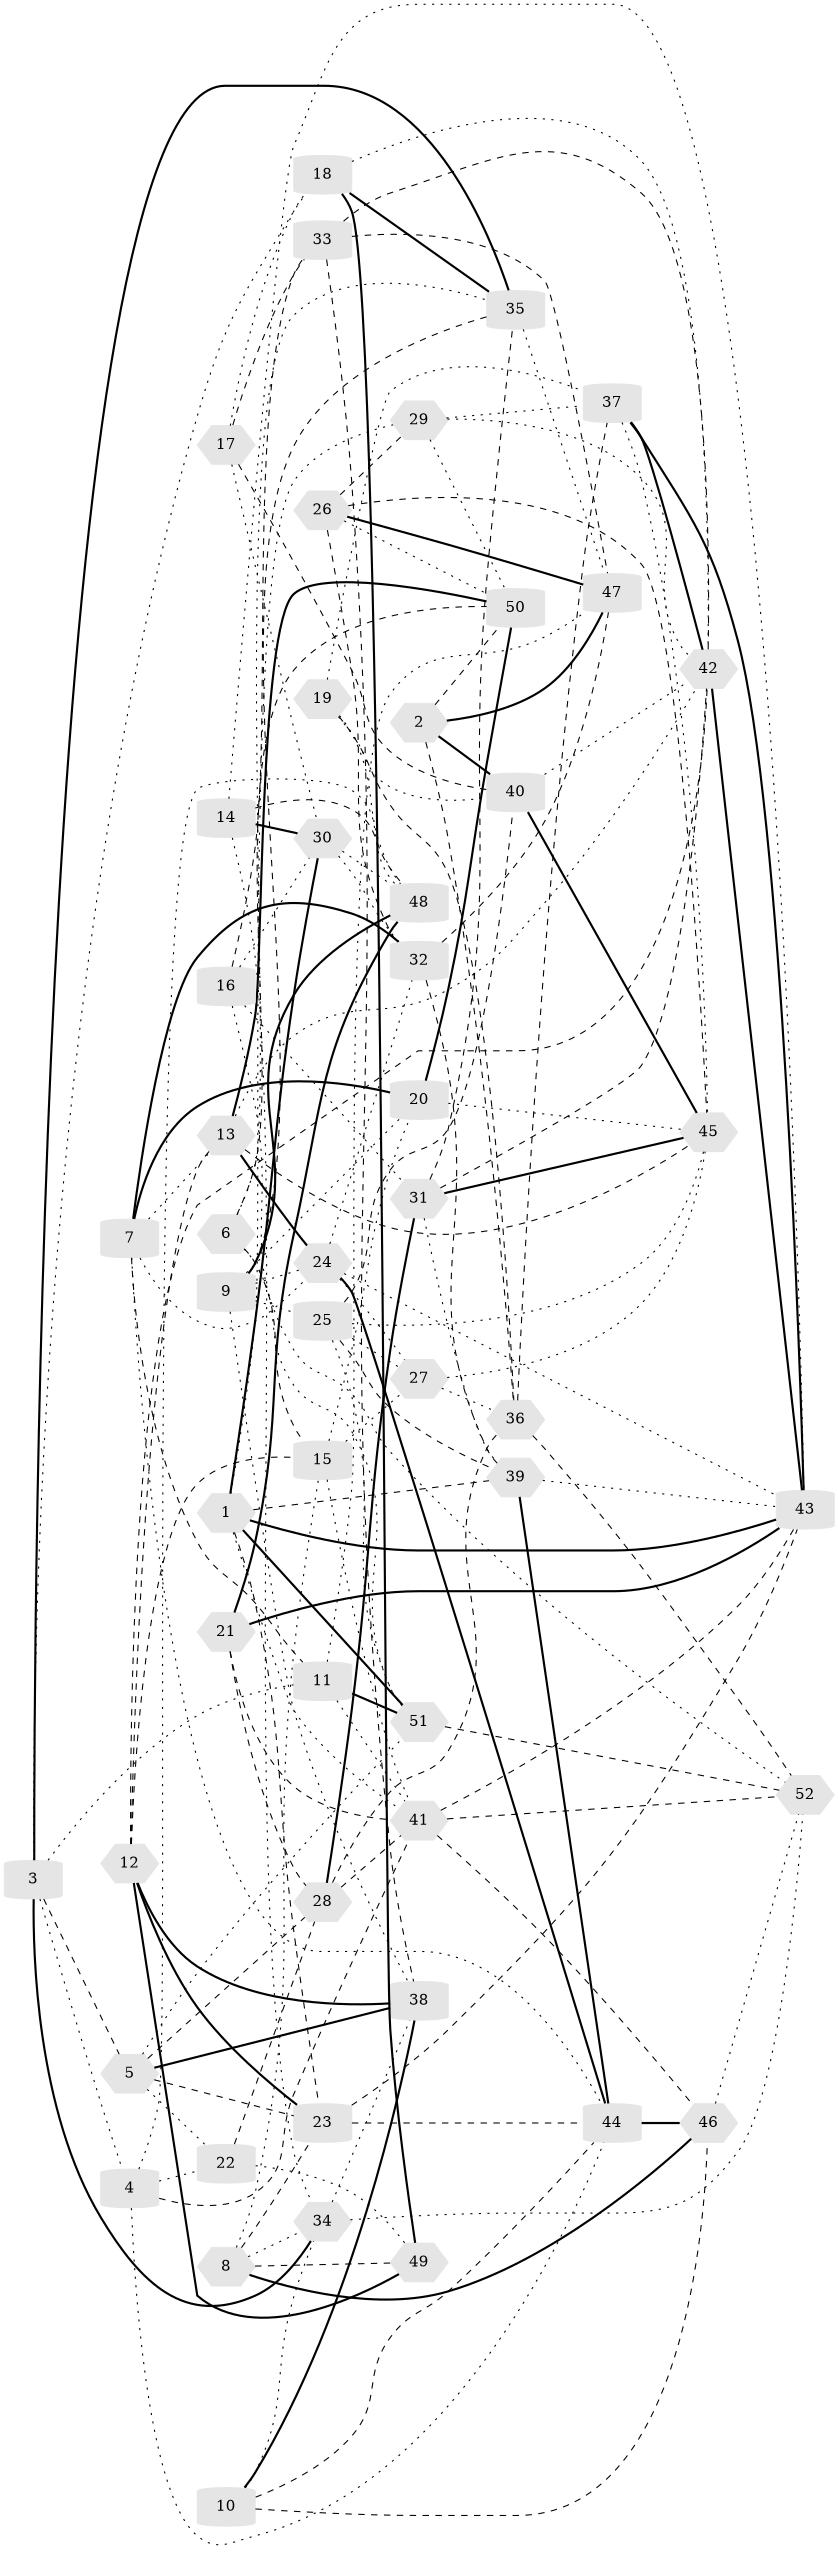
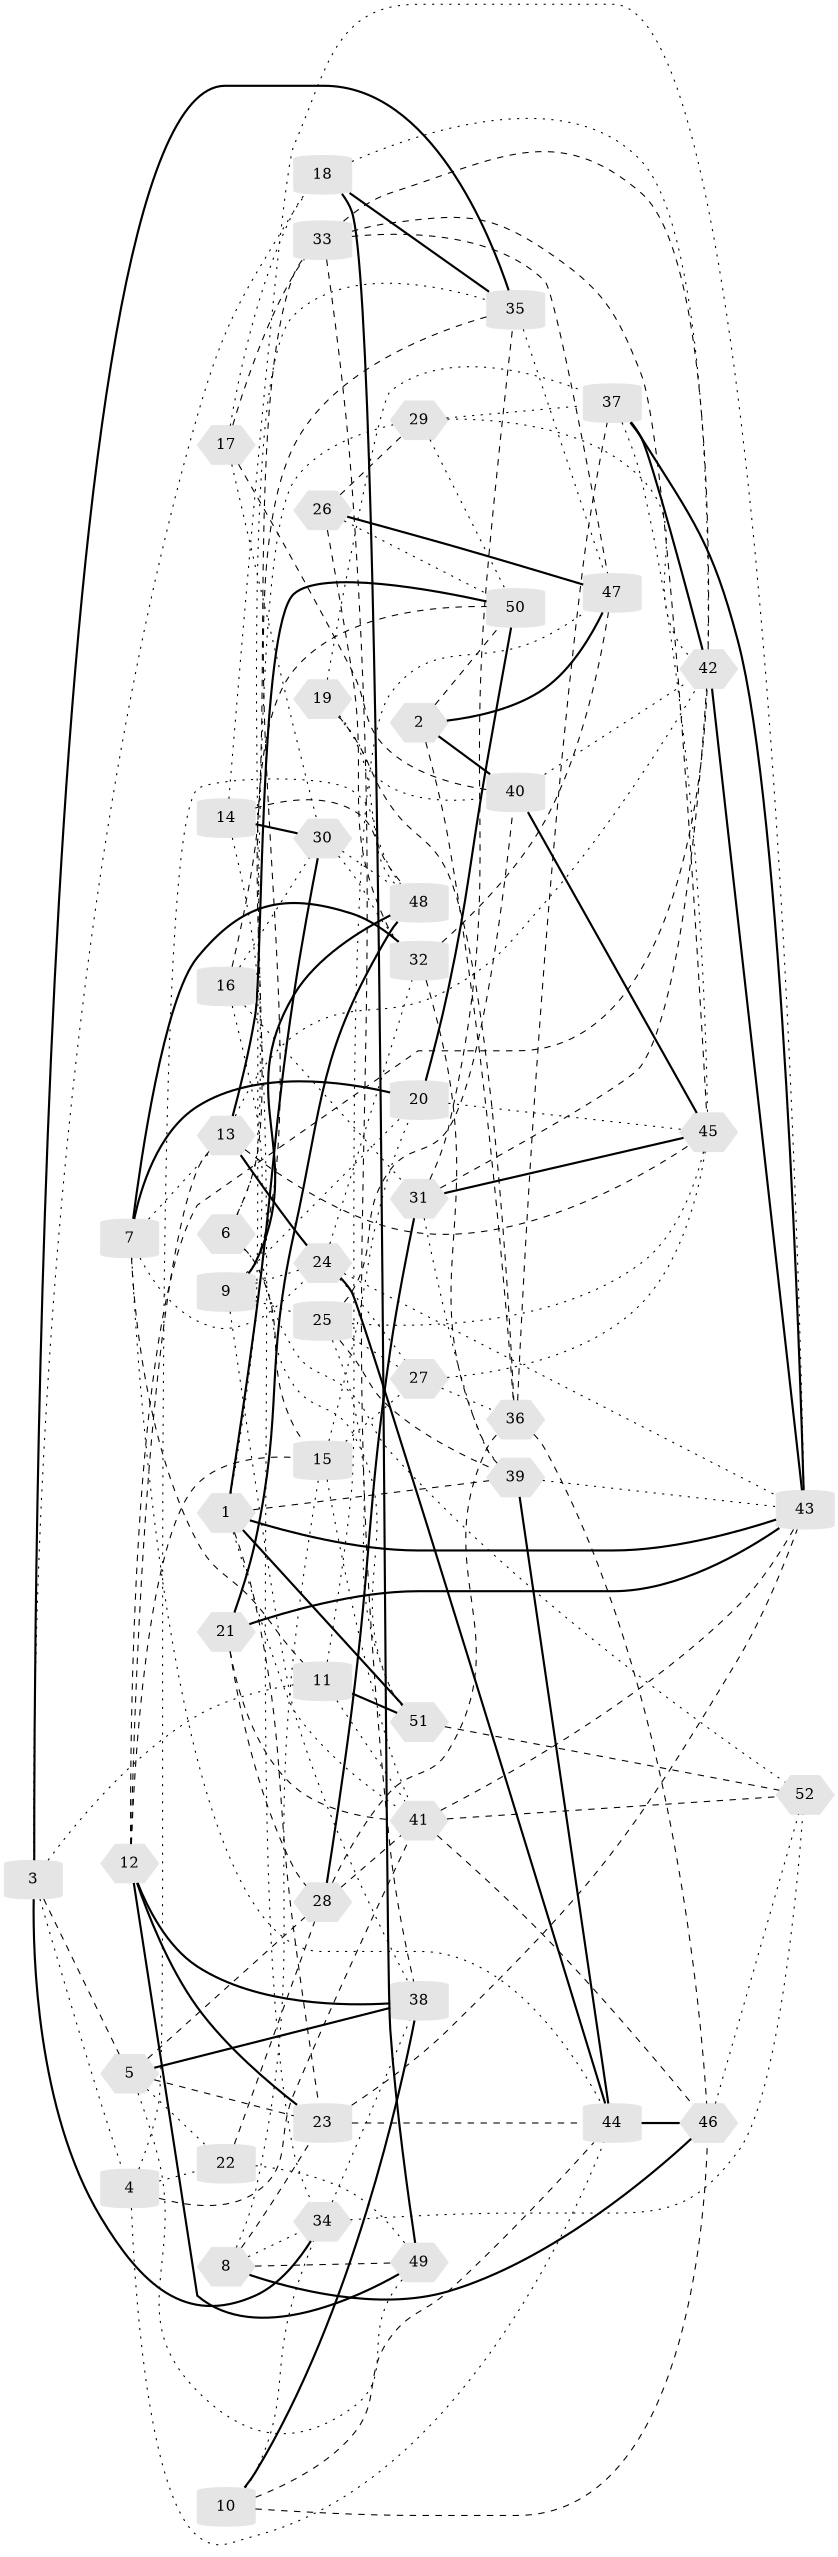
edge "26" -- "45": now "33" -- "45"
edge "36" -- "52": now "36" -- "46"
edge "51" -- "5": now "49" -- "5"
